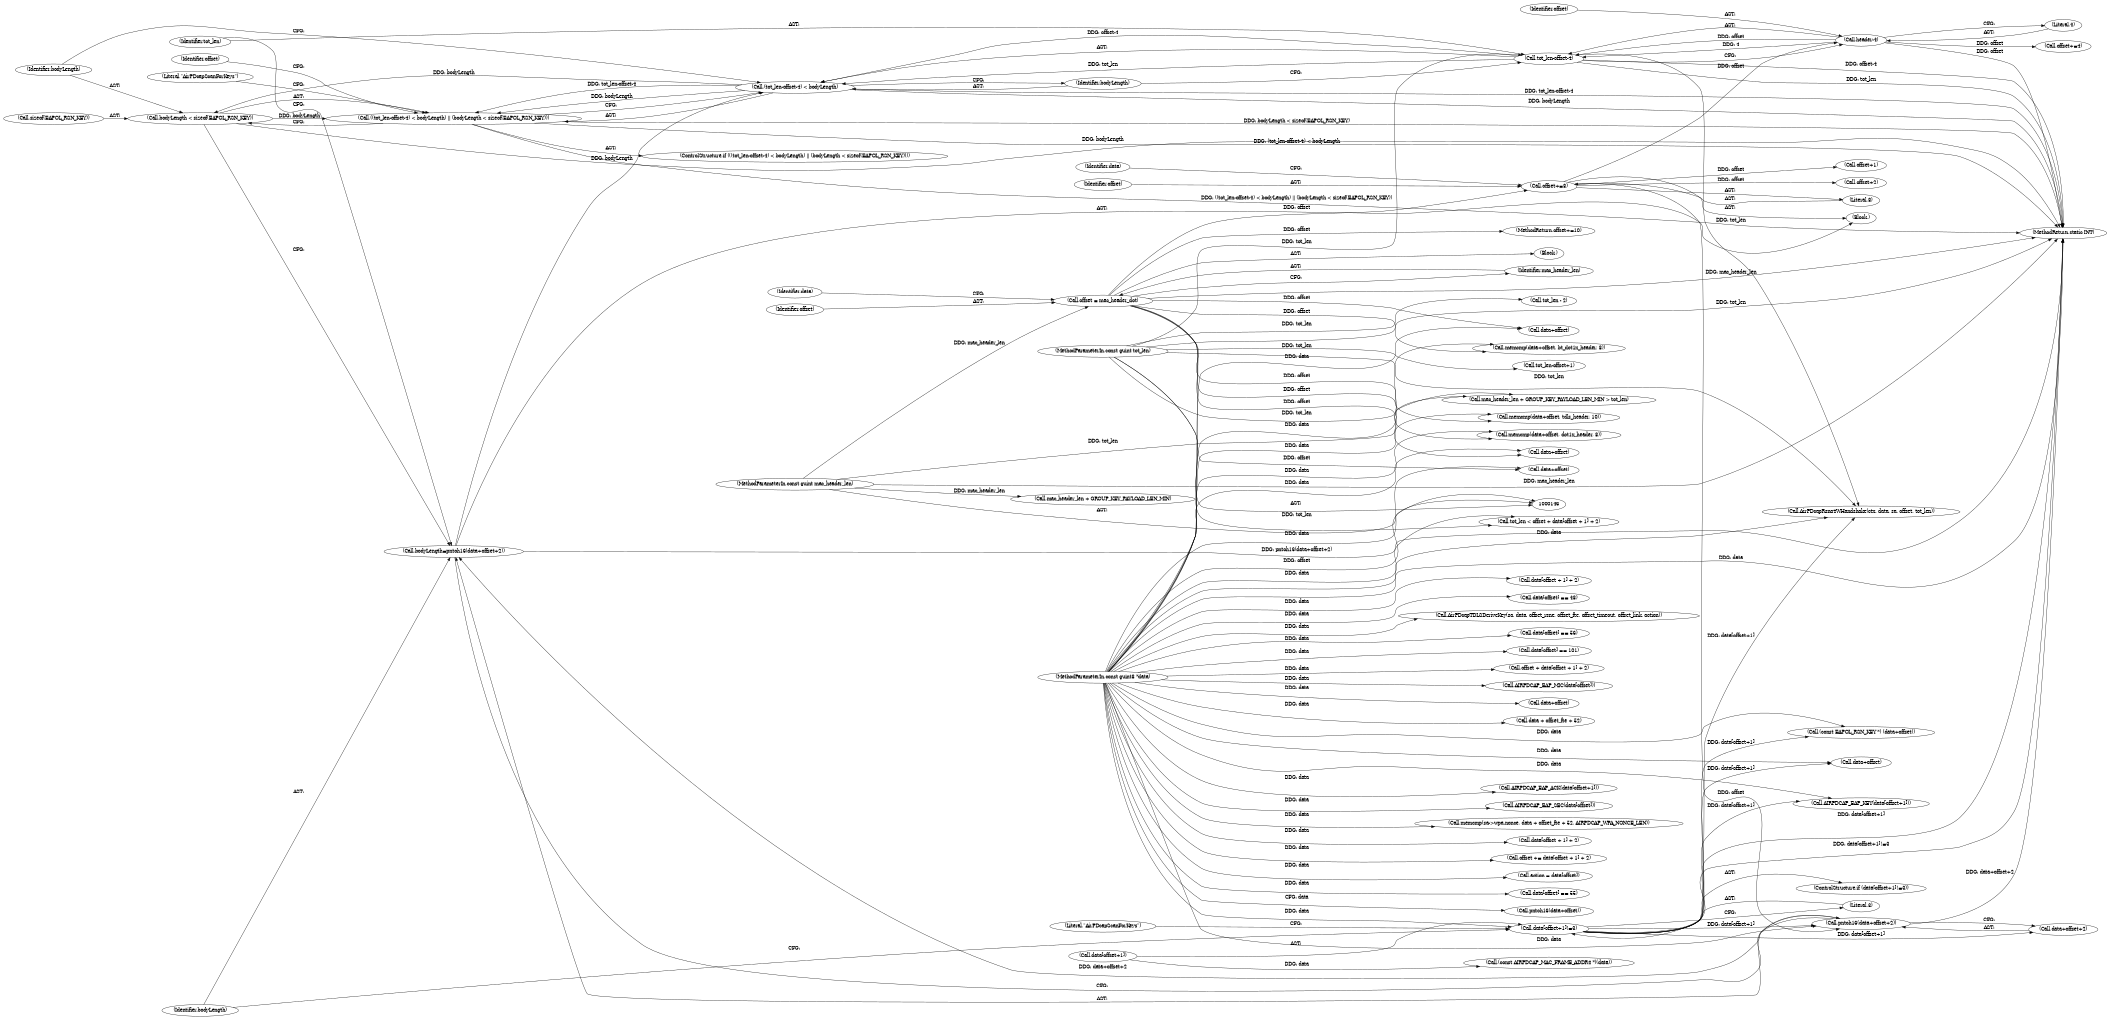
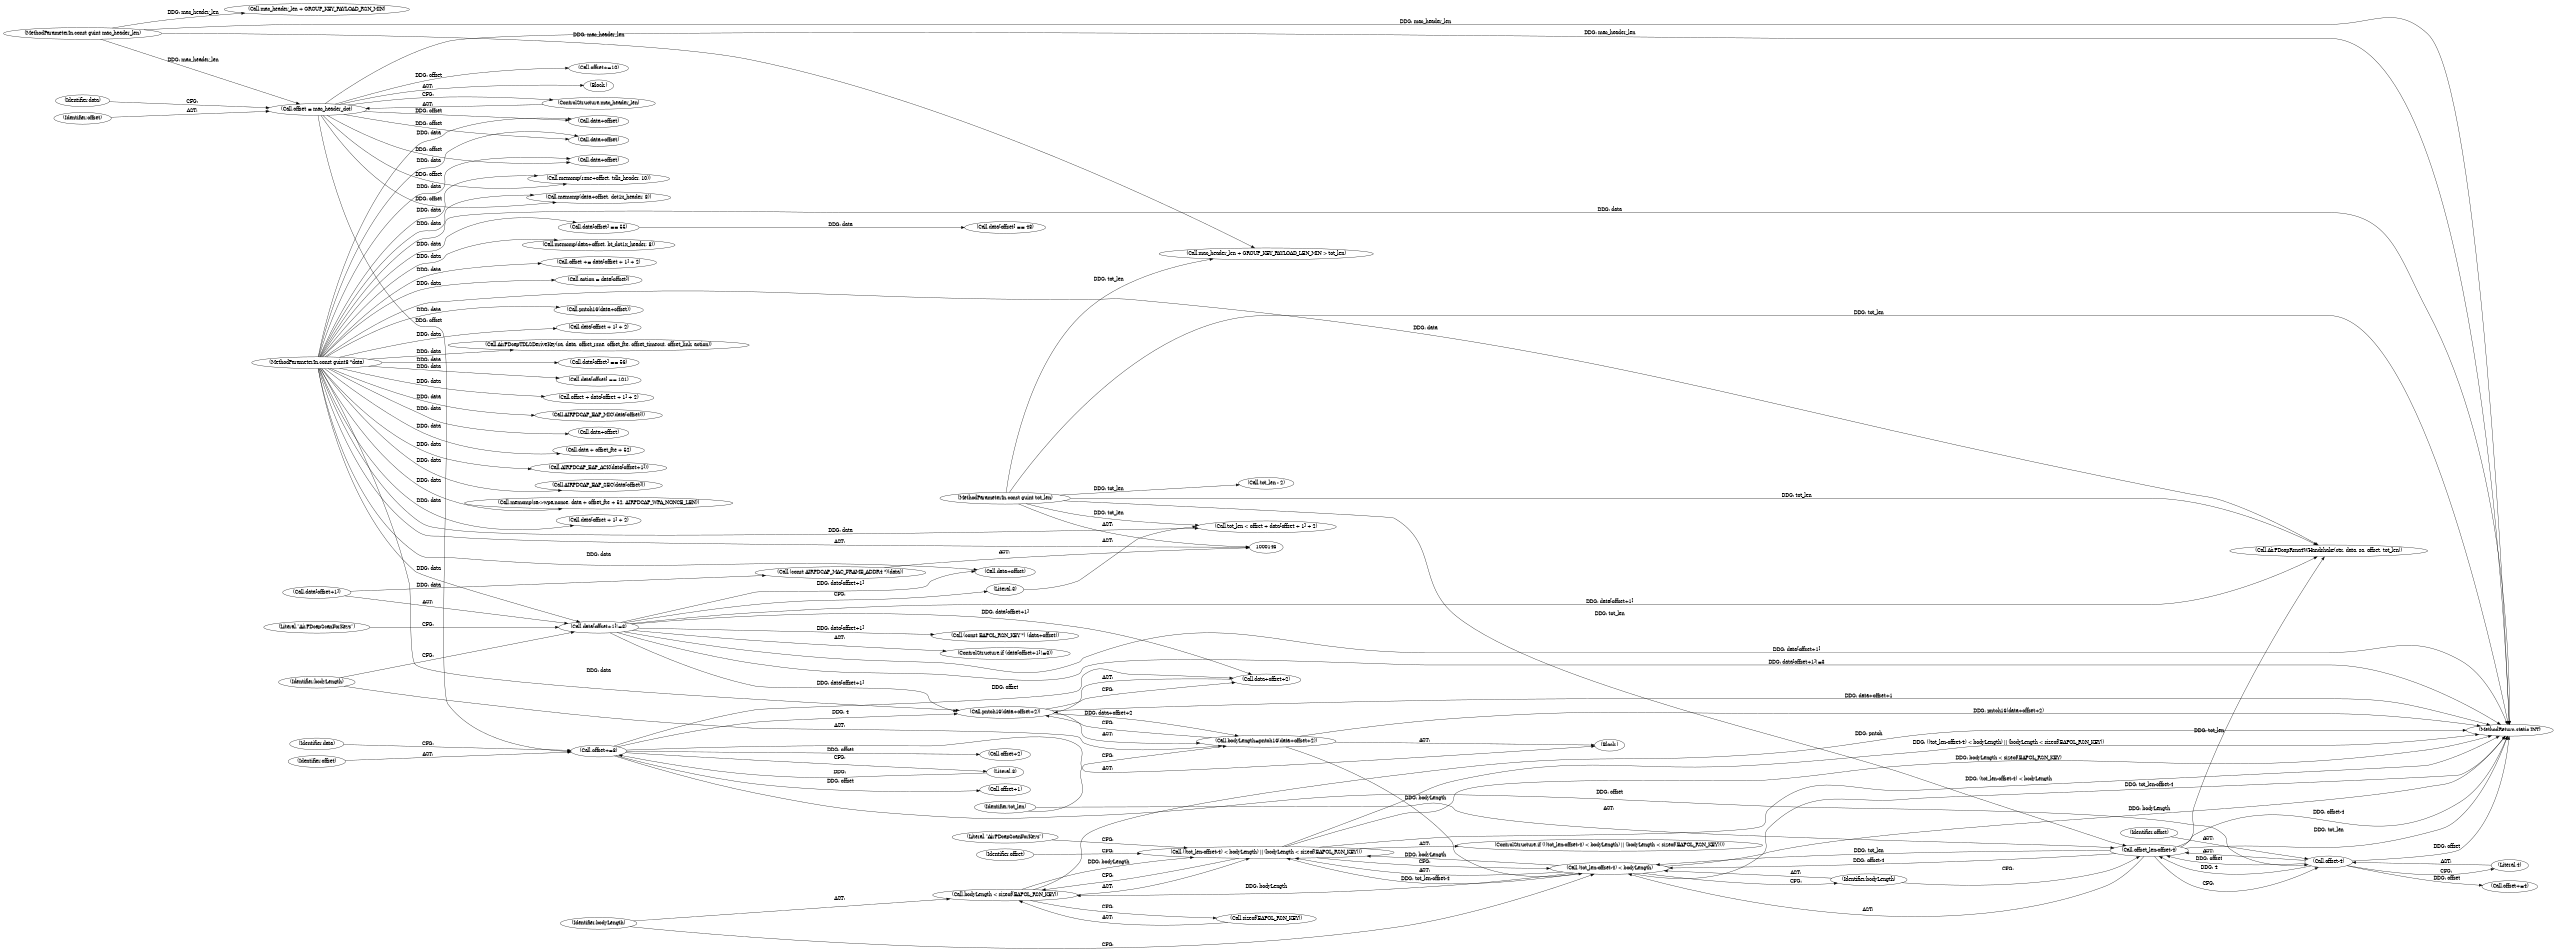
node "(Call,header-4)": label "(Call,header-4)" -> "(Call,offset-4)"
node "(Call,tot_len-offset-4)": label "(Call,tot_len-offset-4)" -> "(Call,offset_len-offset-4)"
edge "(Call,bodyLength < sizeof(EAPOL_RSN_KEY))" -> "(MethodReturn,static INT)": label "DDG: bodyLength" -> "DDG: pntoh"
edge "(Call,offset+=8)" -> "(Literal,8)": label "AST: " -> "CFG: "
edge "(Literal,8)" -> "(Call,offset+=8)": label "AST: " -> "DDG: "
node "(MethodReturn,offset+=10)": label "(MethodReturn,offset+=10)" -> "(Call,offset+=10)"
node "(Identifier,mac_header_len)": label "(Identifier,mac_header_len)" -> "(ControlStructure,mac_header_len)"
edge "(Call,offset = mac_header_dot)" -> "(Call,memcmp(data+offset, bt_dot1x_header, 8))": removed, label "DDG: offset"
edge "(Call,bodyLength < sizeof(EAPOL_RSN_KEY))" -> "(Call,bodyLength=pntoh16(data+offset+2))": now "(Call,bodyLength < sizeof(EAPOL_RSN_KEY))" -> "(Call,sizeof(EAPOL_RSN_KEY))"
node "(Call,tot_len-offset+1)": removed
node "(Call,memcmp(data+offset, tdls_header, 10))": label "(Call,memcmp(data+offset, tdls_header, 10))" -> "(Call,memcmp(rsne+offset, tdls_header, 10))"
edge "(MethodParameterIn,const guint mac_header_len)" -> "(Call,mac_header_len + GROUP_KEY_PAYLOAD_LEN_MIN > tot_len)": label "DDG: tot_len" -> "DDG: mac_header_len"
node "(Call,mac_header_len + GROUP_KEY_PAYLOAD_LEN_MIN)": label "(Call,mac_header_len + GROUP_KEY_PAYLOAD_LEN_MIN)" -> "(Call,mac_header_len + GROUP_KEY_PAYLOAD_RSN_MIN)"
edge "(MethodParameterIn,const guint mac_header_len)" -> "1000146": now "(Call,(const AIRPDCAP_MAC_FRAME_ADDR4 *)(data))" -> "1000146"
edge "(MethodParameterIn,const guint8 *data)" -> "1000146": label "DDG: offset" -> "AST: "
edge "(MethodParameterIn,const guint8 *data)" -> "(Call,data[offset] == 48)": now "(Call,data[offset] == 55)" -> "(Call,data[offset] == 48)"
edge "(Call,offset+=8)" -> "(Call,data+offset+2)": added, label "DDG: offset"
edge "(MethodParameterIn,const guint8 *data)" -> "(Call,(const EAPOL_RSN_KEY *) (data+offset))": removed, label "DDG: data"
edge "(Call,offset+=8)" -> "(Call,pntoh16(data+offset+2))": label "DDG: offset" -> "DDG: 4"
node "(Call,AIRPDCAP_EAP_KEY(data[offset+1]))": removed
edge "(Call,pntoh16(data+offset+2))" -> "(MethodReturn,static INT)": label "DDG: data+offset+2" -> "DDG: data+offset+1"
edge "(MethodParameterIn,const guint8 *data)" -> "(Call,pntoh16(data+offset))": label "CFG: data" -> "DDG: data"
edge "(Literal,3)" -> "(Call,data[offset+1]!=3)": now "(Literal,3)" -> "(Call,tot_len < offset + data[offset + 1] + 2)"
